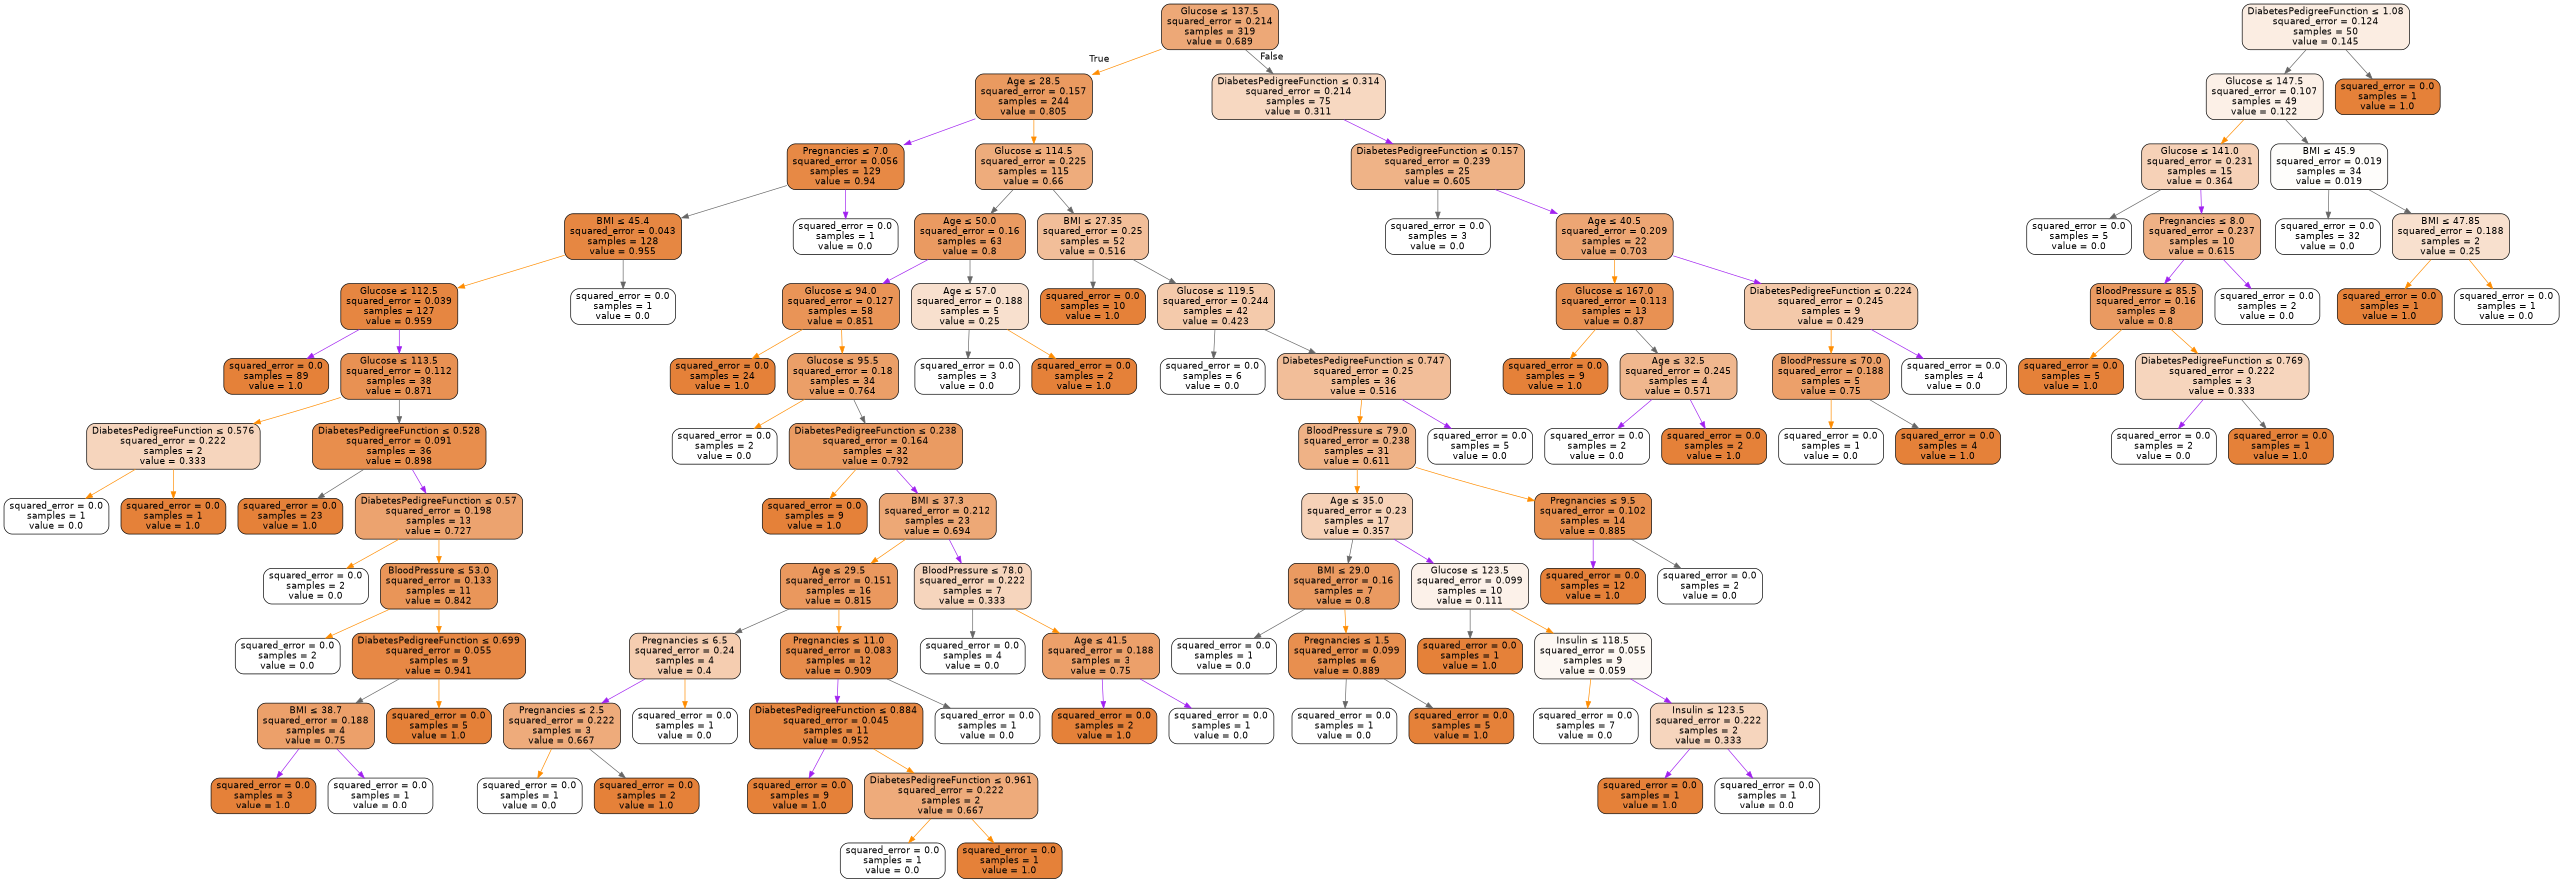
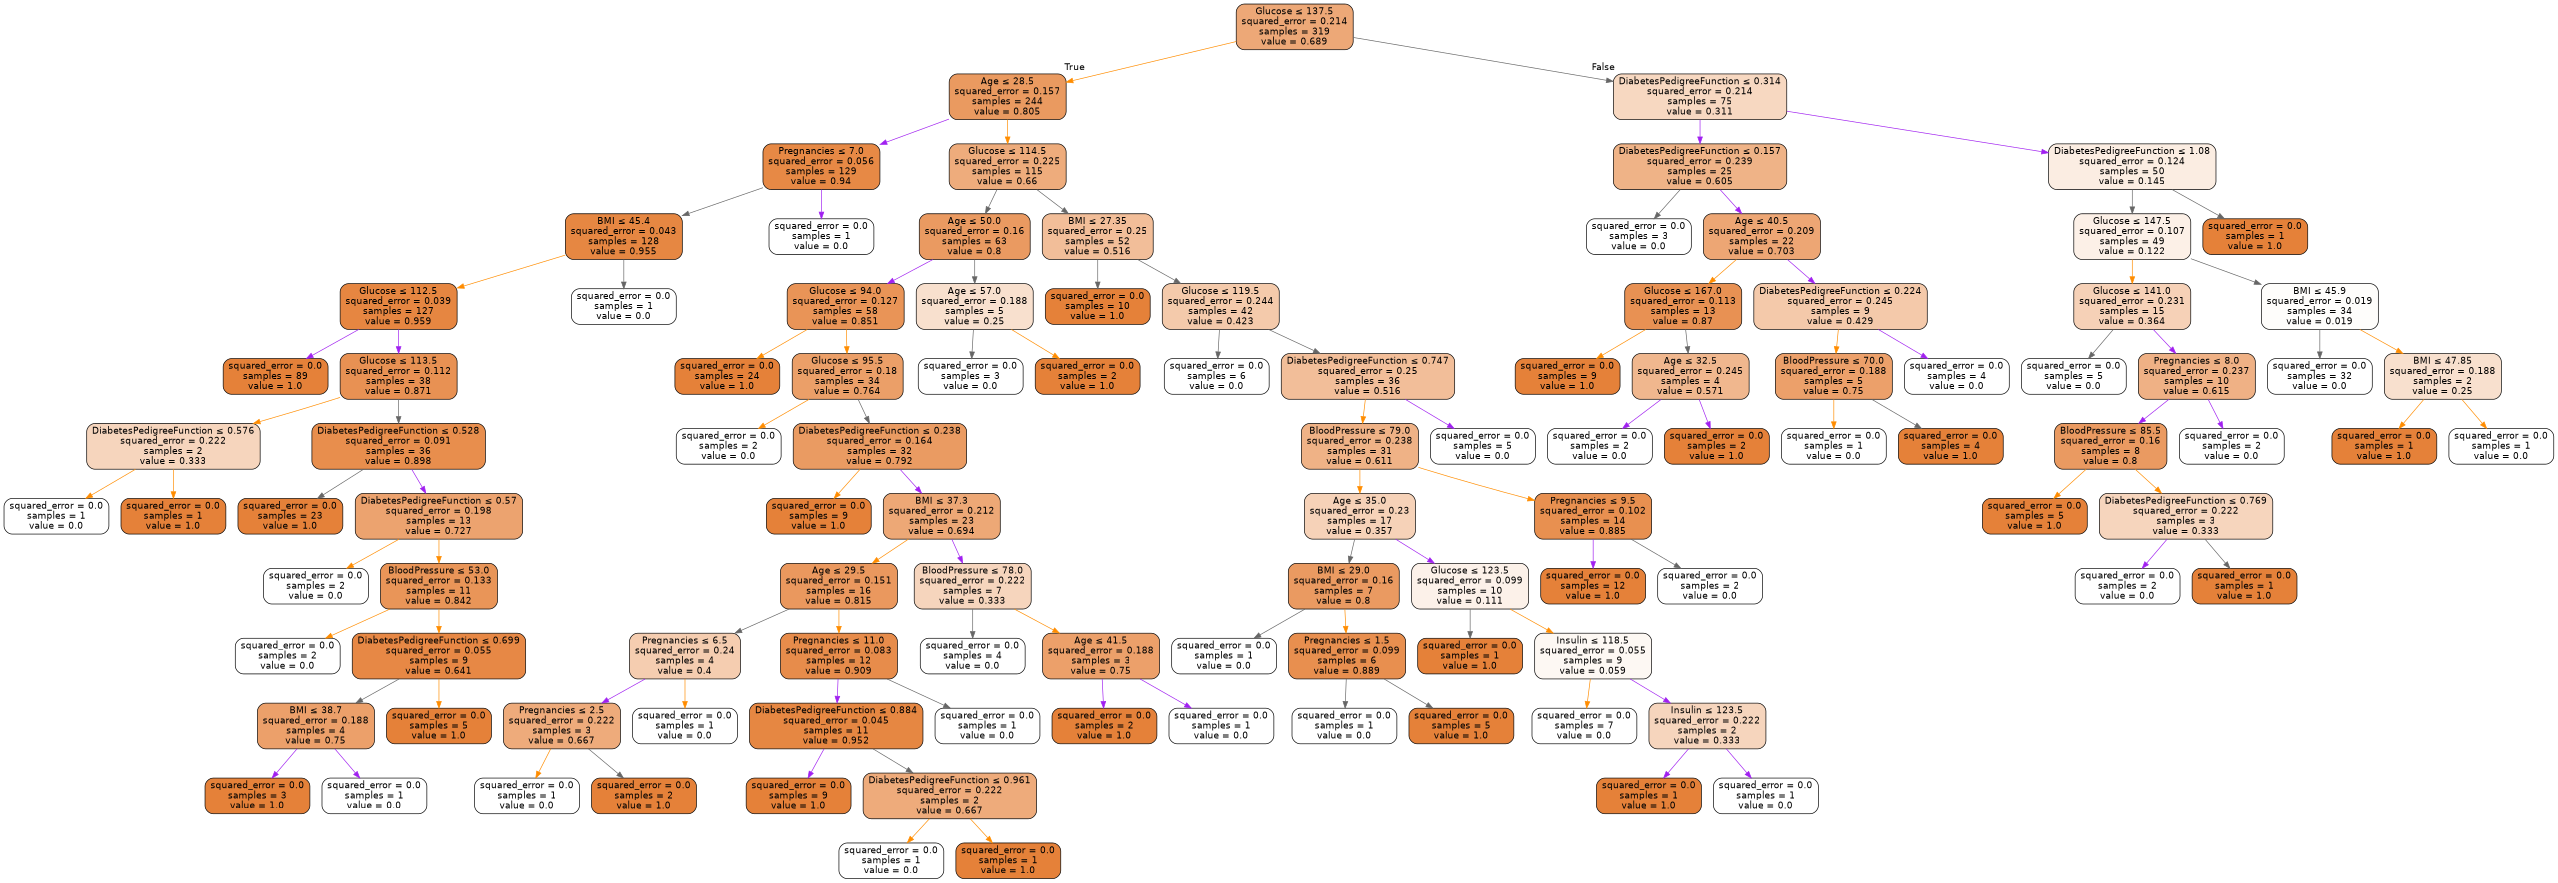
edge "DiabetesPedigreeFunction ≤ 0.314" -> "DiabetesPedigreeFunction ≤ 1.08": added
edge "BMI ≤ 45.9" -> "BMI ≤ 47.85": color gray40 -> darkorange
node "DiabetesPedigreeFunction ≤ 0.699": text "value = 0.941" -> "value = 0.641"
edge "DiabetesPedigreeFunction ≤ 0.884" -> "DiabetesPedigreeFunction ≤ 0.961": color darkorange -> gray40
